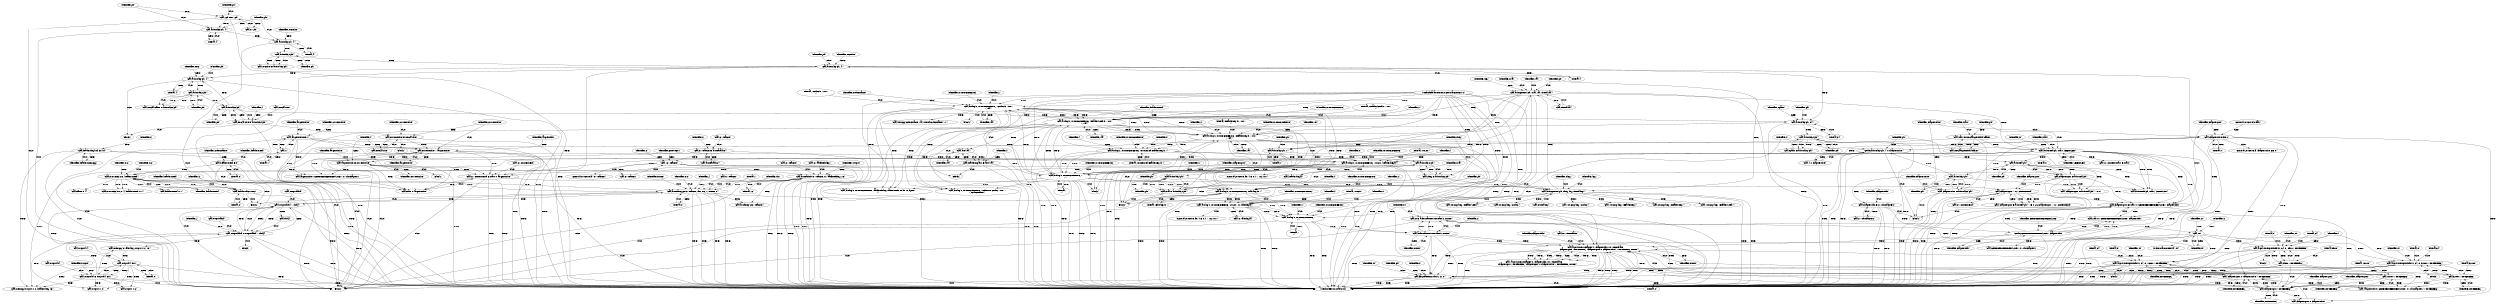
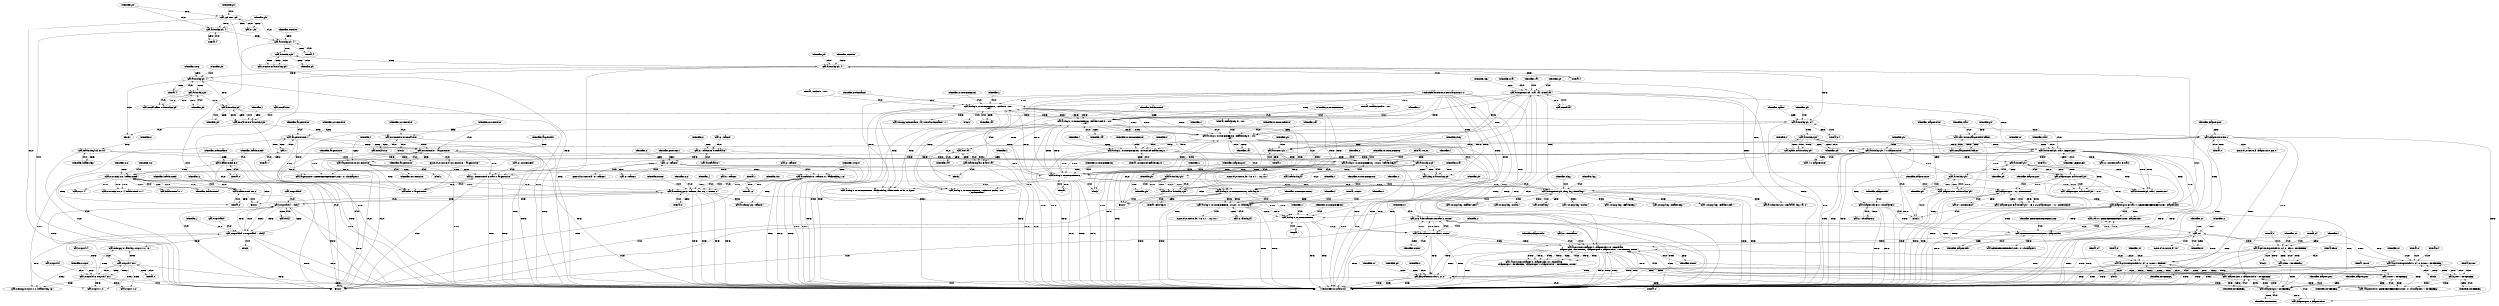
node "(Identifier,TOC)": label "(Identifier,TOC)" -> "(Identifier,LOG)"
node "(Identifier,ret)": label "(Identifier,ret)" -> "(Identifier,tea)"
node "(ControlStructure,break;)": removed
node "(Call,avio_skip(pb, 1))": label "(Call,avio_skip(pb, 1))" -> "(Call,avio_new(pb, 1))"
node "(Codec,avio_skip(pb, 4 + chapter_size))": label "(Codec,avio_skip(pb, 4 + chapter_size))" -> "(Call,avio_skip(pb, 4 + chapter_size))"
edge "(Call,c->tea_ctx = av_tea_alloc())" -> "(Call,av_tea_alloc())": removed, label "CFG:"
node "(Identifier,header_memcpy)": label "(Identifier,header_memcpy)" -> "(Identifier,header_key)"
edge "(Call,largest_size = -1)" -> "(Call,c->content_end = start + largest_size)": removed, label "DDG:"
node "(ControlStructure,if (current_size > largest_size))": added
node "(Call,c->aa_fixed_key)": removed
edge "(Literal,16)" -> "(Call,av_tea_init(c->tea_ctx, c->aa_fixed_key, 16))": label "AST: " -> "CFG: "
node "(Call,offset + 4)": label "(Call,offset + 4)" -> "(Call,src + 4)"
node "(Call,header_dict += 2)": label "(Call,header_dict += 2)" -> "(Call,header_seed += 2)"
edge "(Call,avio_get_str(pb, nkey, key, sizeof(key)))" -> "(Call,sizeof(key))": added, label "CFG:"
edge "(Call,header_key[16] = {0})" -> "(Call,memcpy(output + 2, header_key, 16))": removed, label "DDG:"
node "(Call,av_dict_set(&s->metadata, key, val, 0))": added
edge "(Call,st = avformat_new_stream(s, NULL))" -> "(Call,avformat_new_stream(s, NULL))": added, label "CFG:"
edge "(Call,dst[j])" -> "(Call,output[idx] = output[idx] ^ dst[j])": now "(Call,dst[j])" -> "(Call,output[idx] ^ dst[j])"
node "(Codec,CHAPTER_HEADER_SIZE * chapter_idx)": label "(Codec,CHAPTER_HEADER_SIZE * chapter_idx)" -> "(Call,CHAPTER_HEADER_SIZE * chapter_idx)"
edge "(Call,!st)" -> "(Call,avpriv_set_pts_info(st, 64, 8, 8500 * TIMEPREC))": reversed
node "(AVFormatContext,if (!st))": label "(AVFormatContext,if (!st))" -> "(ControlStructure,if (!st))"
edge "(Call,memcpy(c->file_key, output + 2, 16))" -> "(Call,output[1] = 0)": reversed
node "(Call,avpriv_set_pts_info(st, 64, 8, 16000 * TIMEPREC))": label "(Call,avpriv_set_pts_info(st, 64, 8, 16000 * TIMEPREC))" -> "(Call,avpriv_set_pts_info(st, 64, 8, 16000 * ERROR))"
edge "(Call,8500 * TIMEPREC)" -> "(Call,32000 * TIMEPREC)": now "(Call,avpriv_set_pts_info(st, 64, 8, 32000 * TIMEPREC))" -> "(Call,32000 * TIMEPREC)"
edge "(Literal,32000)" -> "(Call,32000 * TIMEPREC)": label "CFG: " -> "AST: "
edge "(Call,8500 * TIMEPREC)" -> "(Call,chapter_pos * TIMEPREC)": label "AST: " -> "DDG: "
edge "(Call,16000 * TIMEPREC)" -> "(Call,chapter_pos * TIMEPREC)": removed, label "DDG:"
edge "(Call,AV_WB32(src, header_seed))" -> "(MethodReturn,static int)": now "(Call,AV_WB32(src, header_seed))" -> "(Literal,2)"
